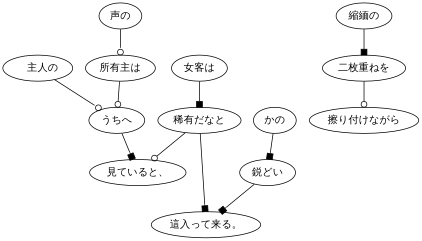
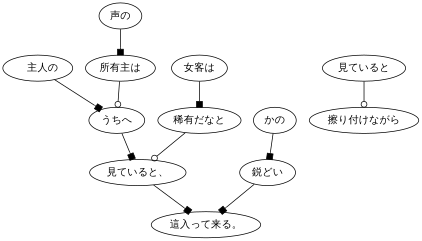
node "縮緬の": removed
edge "声の" -> "所有主は": arrowhead odot -> box
node "二枚重ねを": label "二枚重ねを" -> "見ていると"
edge "主人の" -> "うちへ": arrowhead odot -> box
edge "稀有だなと" -> "這入って来る。": now "見ていると、" -> "這入って来る。"
